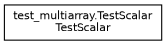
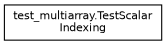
node "test_multiarray.TestScalar TestScalar": label "test_multiarray.TestScalar TestScalar" -> "test_multiarray.TestScalar Indexing"
